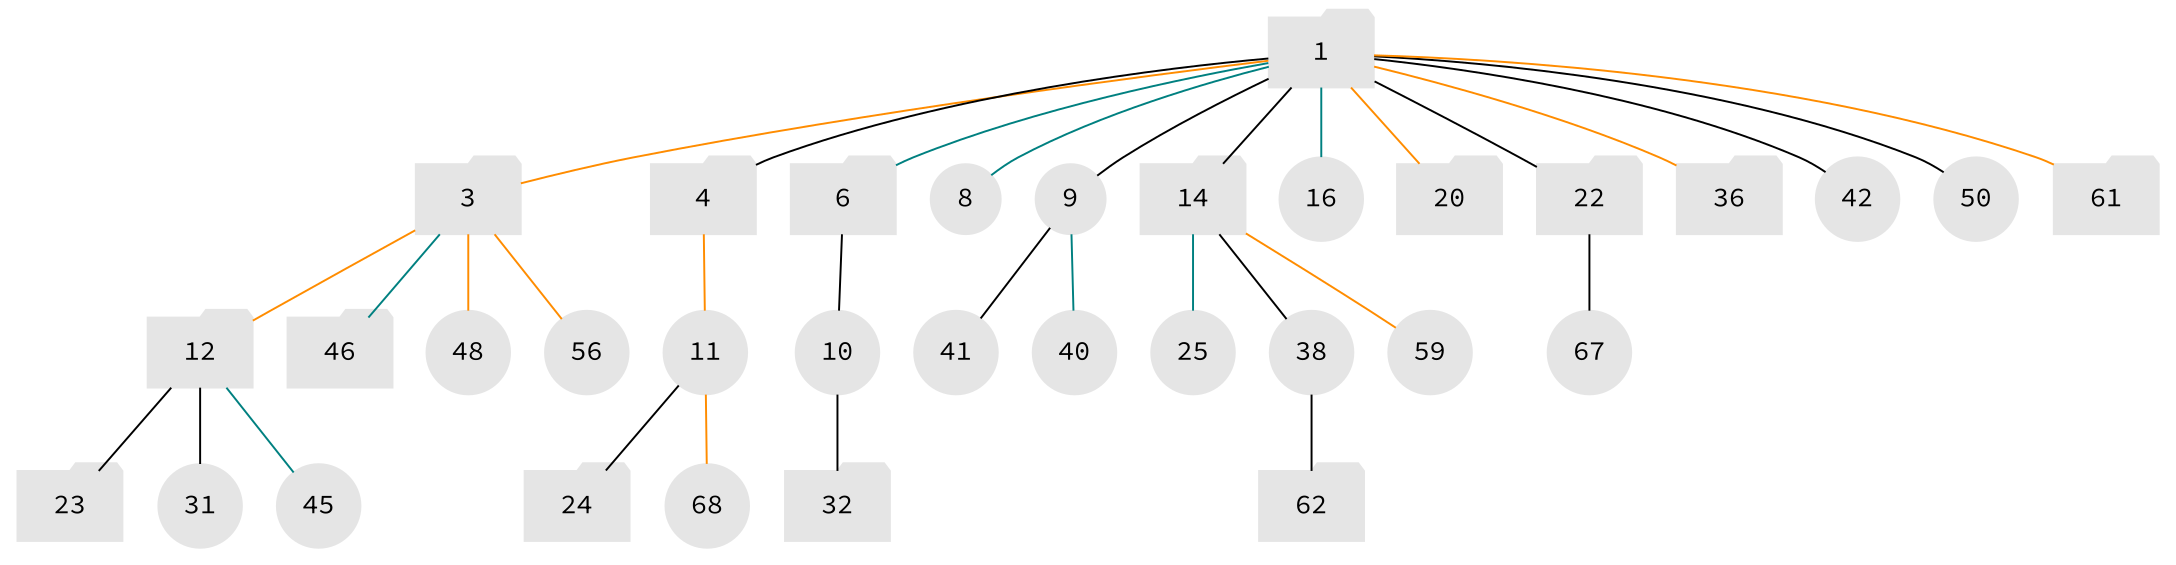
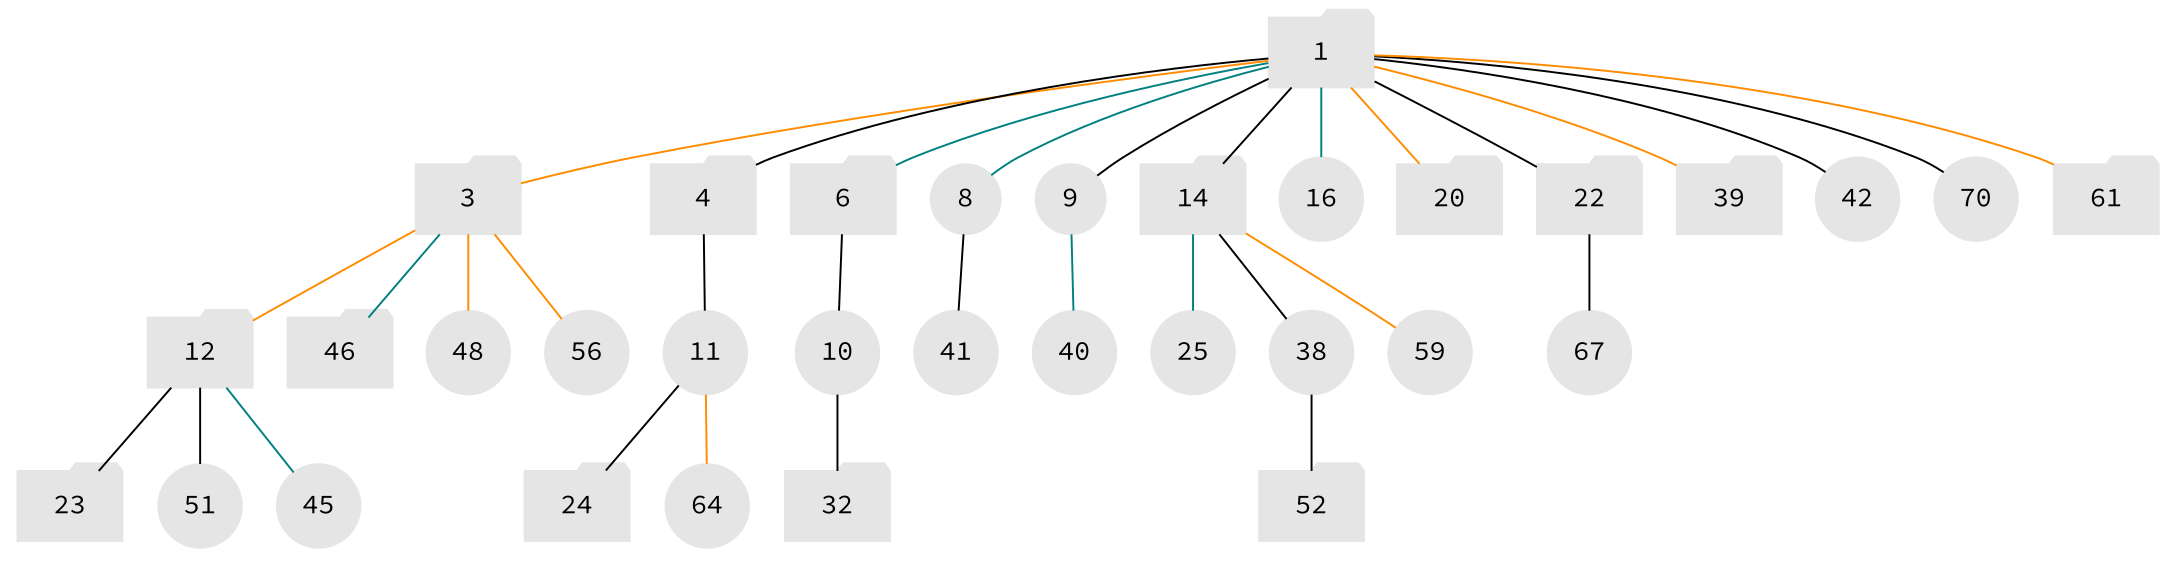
node "36": label "36" -> "39"
node "50": label "50" -> "70"
edge "4" -- "11": color darkorange -> black
edge "9" -- "41": now "8" -- "41"
node "31": label "31" -> "51"
node "68": label "68" -> "64"
node "62": label "62" -> "52"
